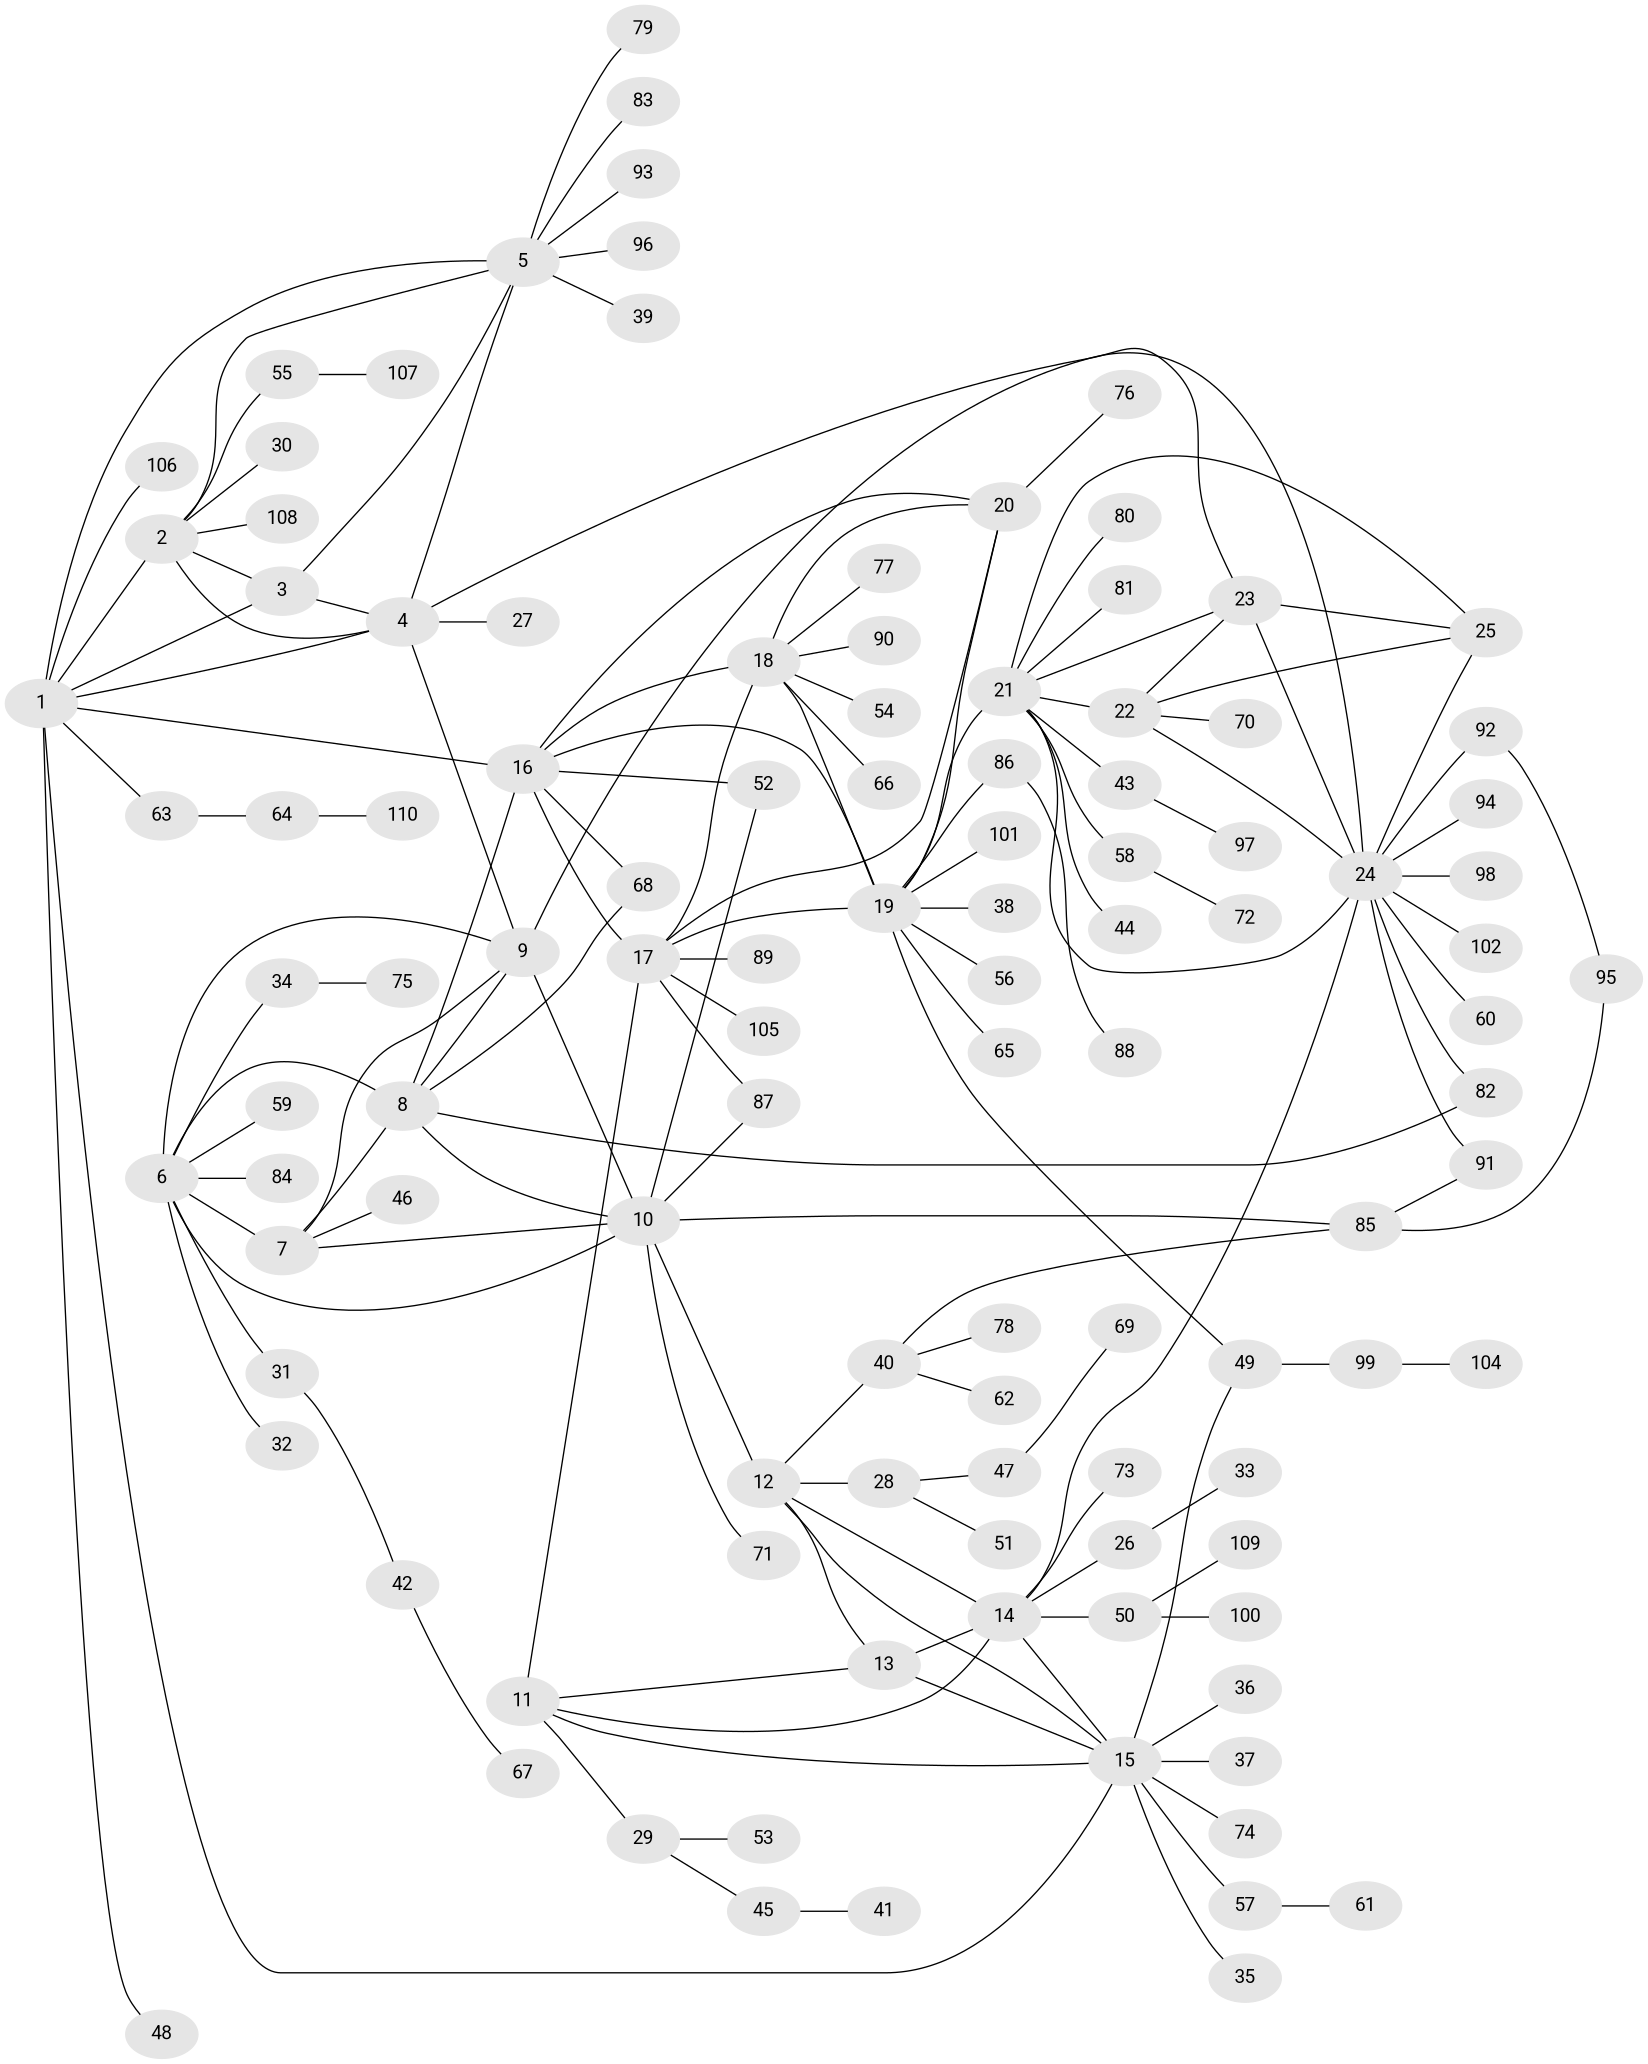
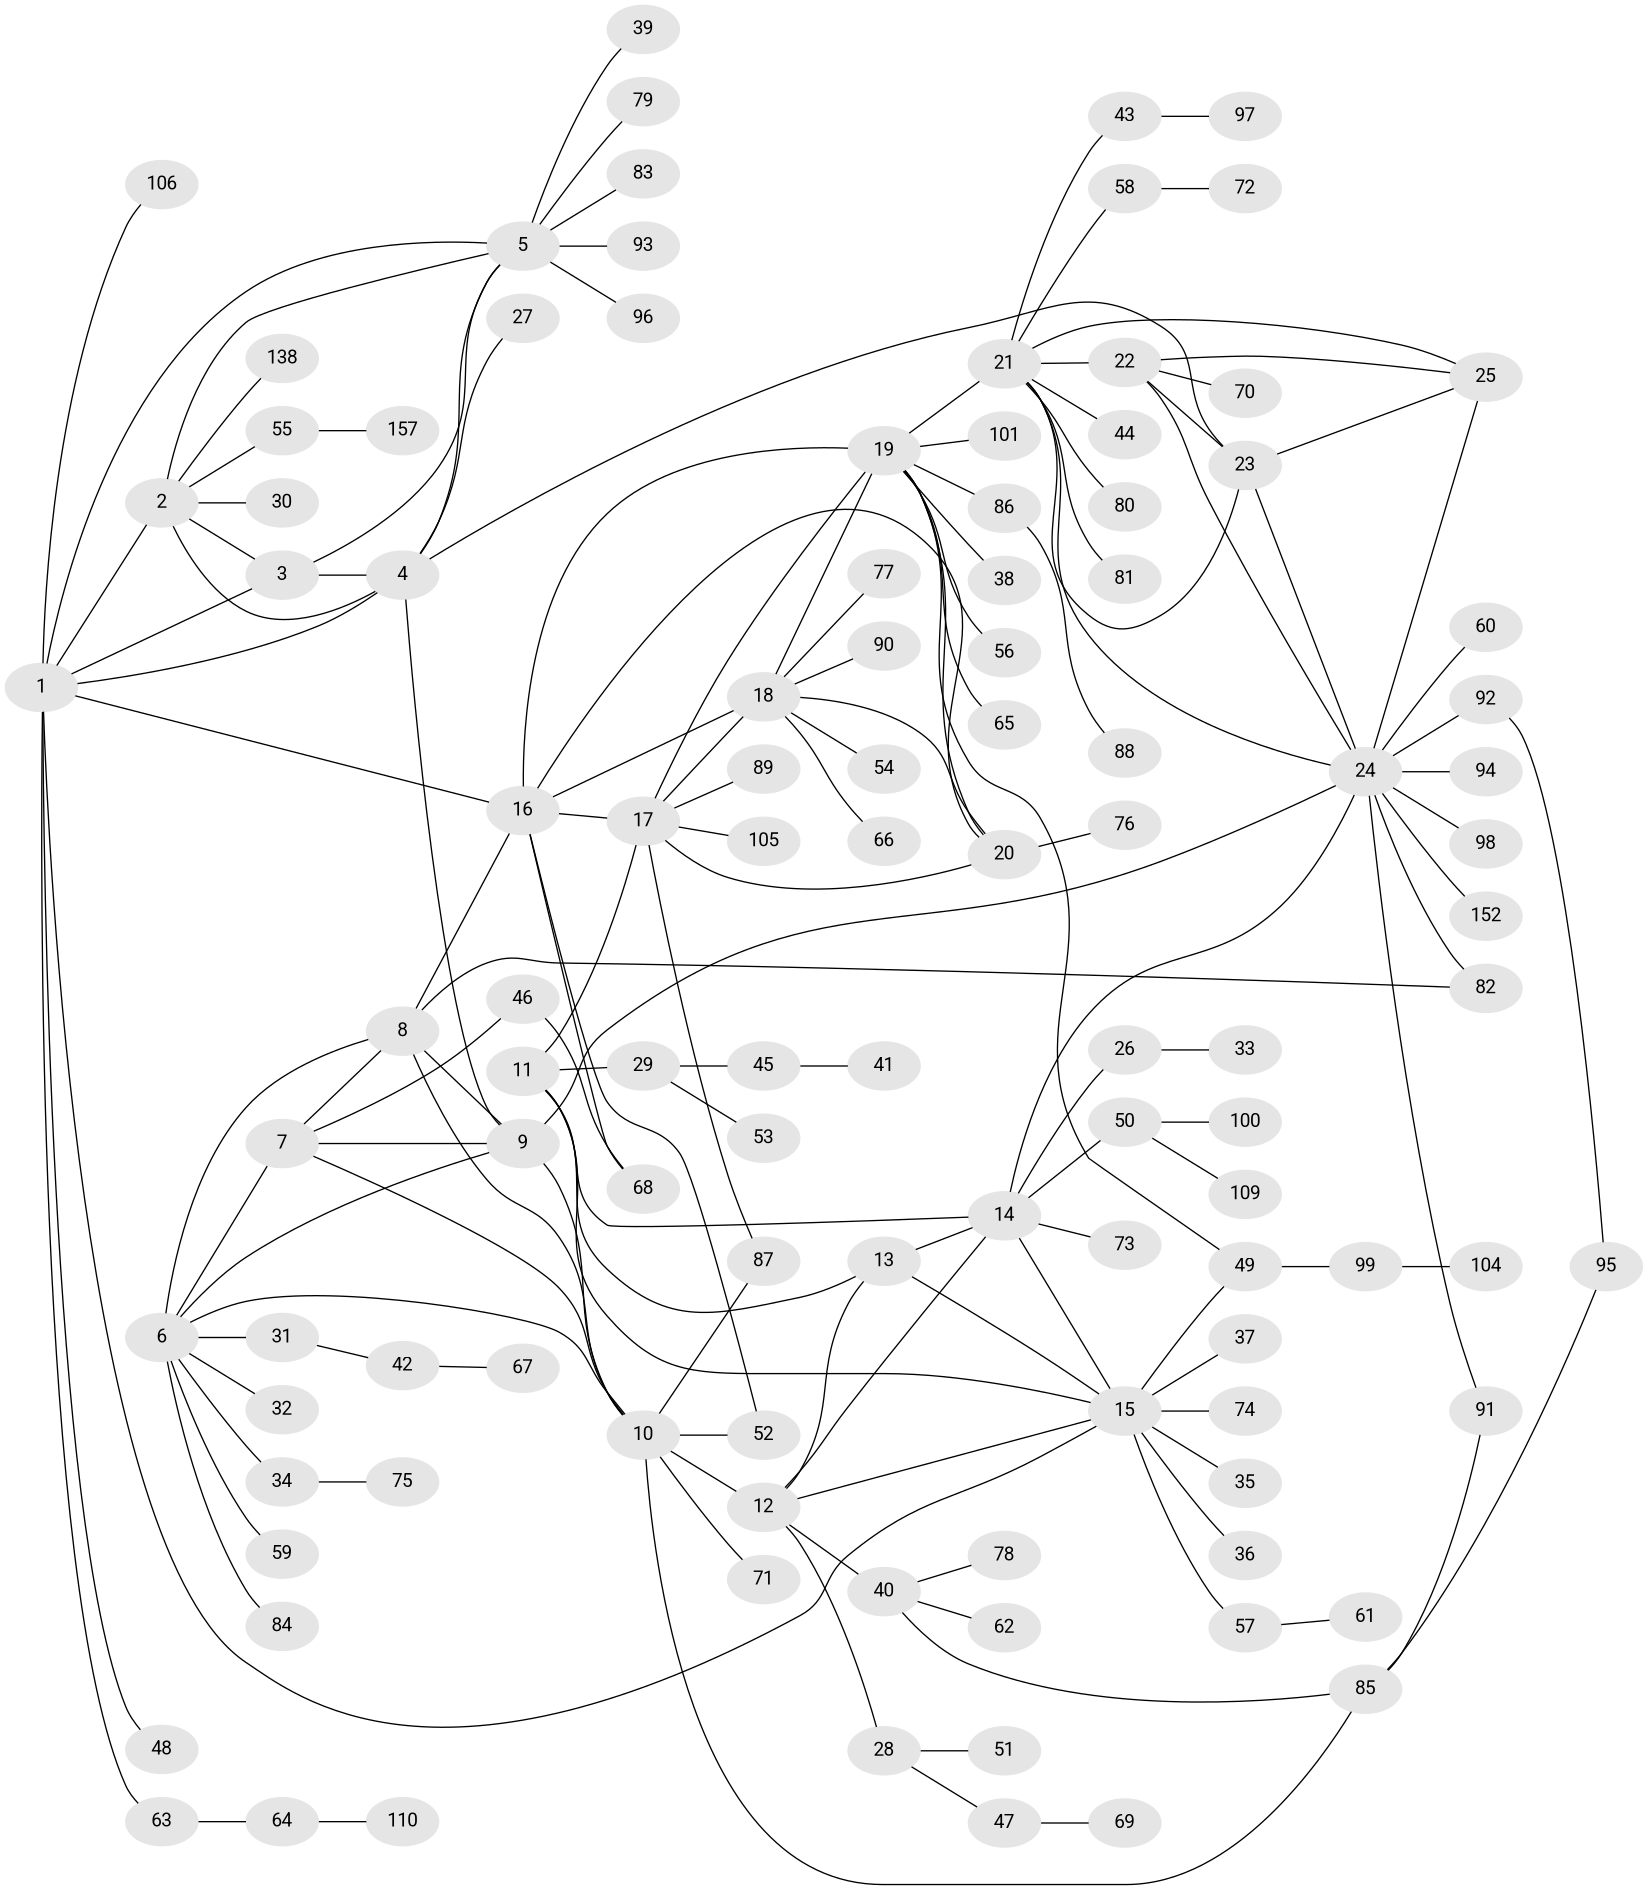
node "107": label "107" -> "157"
node "108": label "108" -> "138"
node "102": label "102" -> "152"
edge "68" -- "8": now "68" -- "46"
